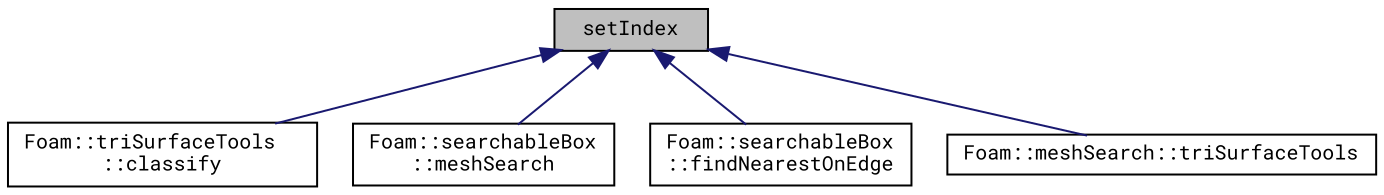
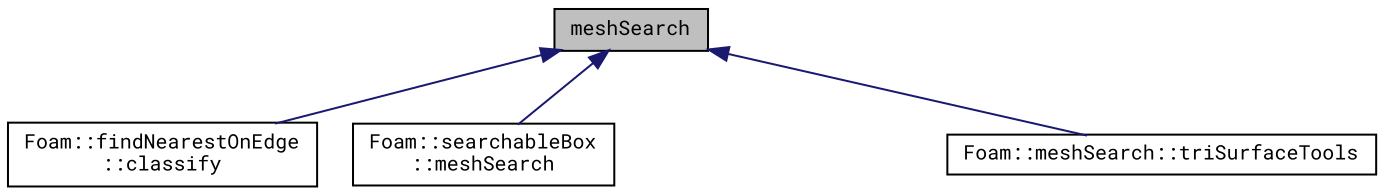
node "setIndex": label "setIndex" -> "meshSearch"
node "Foam::triSurfaceTools ::classify": label "Foam::triSurfaceTools ::classify" -> "Foam::findNearestOnEdge ::classify"
node "Foam::searchableBox ::findNearestOnEdge": removed
